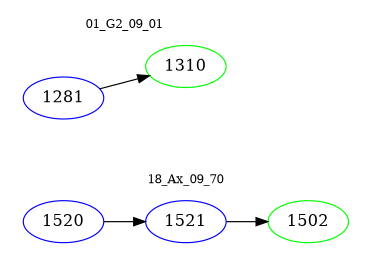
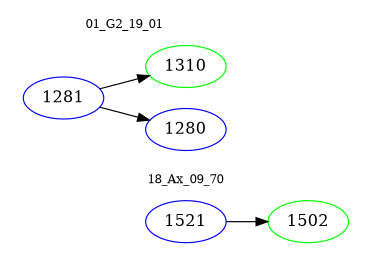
cluster "01_G2_09_01": label "01_G2_09_01" -> "01_G2_19_01"
node "1280": added
node "1520": removed
